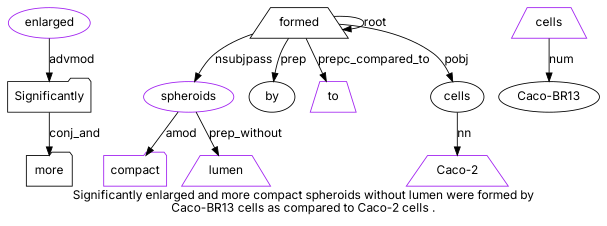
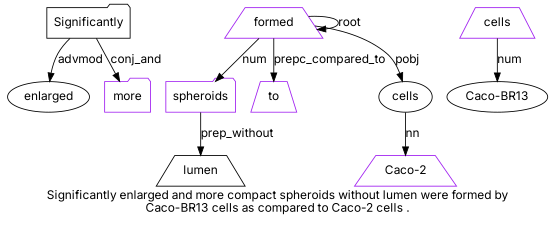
node "enlarged": color purple -> black
node "formed": color black -> purple
edge "enlarged" -> "Significantly": reversed
edge "formed" -> "spheroids": label "nsubjpass" -> "num"
node "spheroids": shape ellipse -> folder
node "by": removed
node "more": color black -> purple
node "compact": removed
node "lumen": color purple -> black
